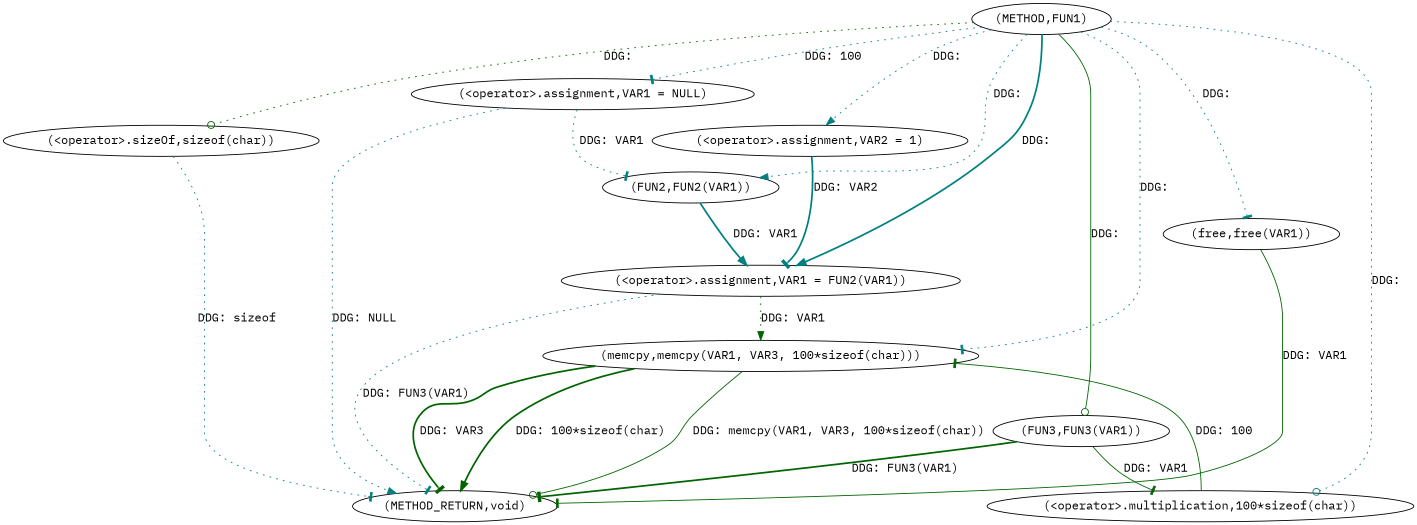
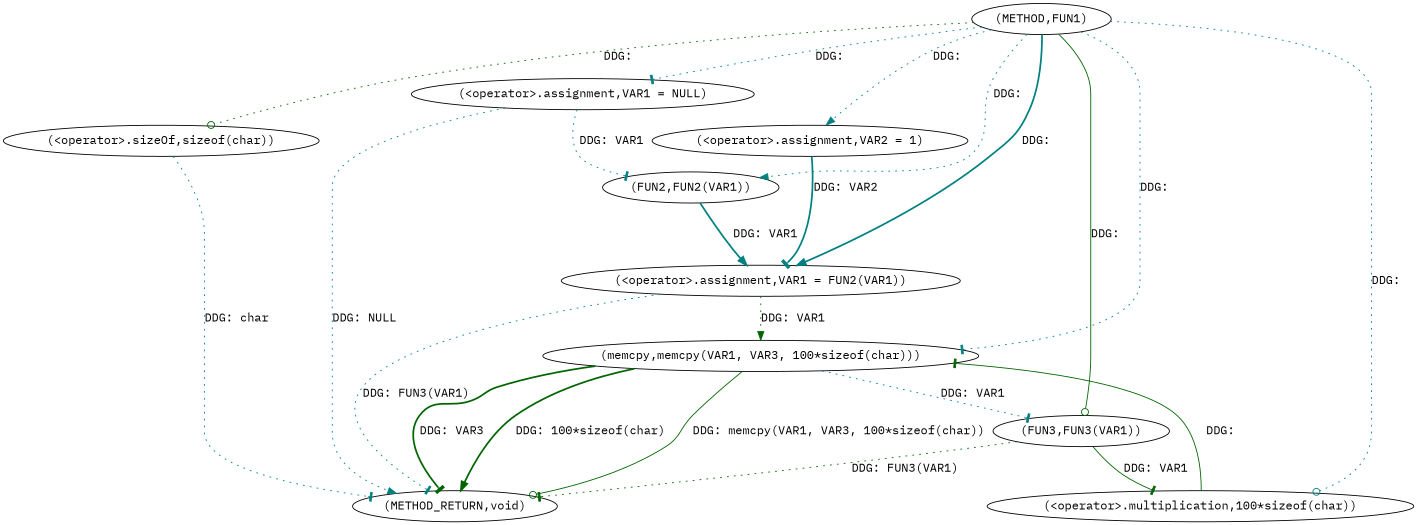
edge "(METHOD,FUN1)" -> "(<operator>.assignment,VAR1 = NULL)": label "DDG: 100" -> "DDG: "
node "(free,free(VAR1))": removed
edge "(<operator>.sizeOf,sizeof(char))" -> "(METHOD_RETURN,void)": label "DDG: sizeof" -> "DDG: char"
edge "(memcpy,memcpy(VAR1, VAR3, 100*sizeof(char)))" -> "(FUN3,FUN3(VAR1))": added, label "DDG: VAR1"
edge "(<operator>.multiplication,100*sizeof(char))" -> "(memcpy,memcpy(VAR1, VAR3, 100*sizeof(char)))": label "DDG: 100" -> "DDG: "
edge "(FUN3,FUN3(VAR1))" -> "(METHOD_RETURN,void)": style bold -> dotted
